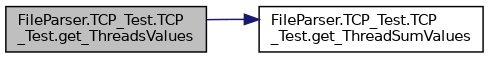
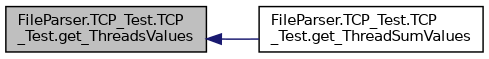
edge "FileParser.TCP_Test.TCP _Test.get_ThreadsValues" -> "FileParser.TCP_Test.TCP _Test.get_ThreadSumValues": reversed
